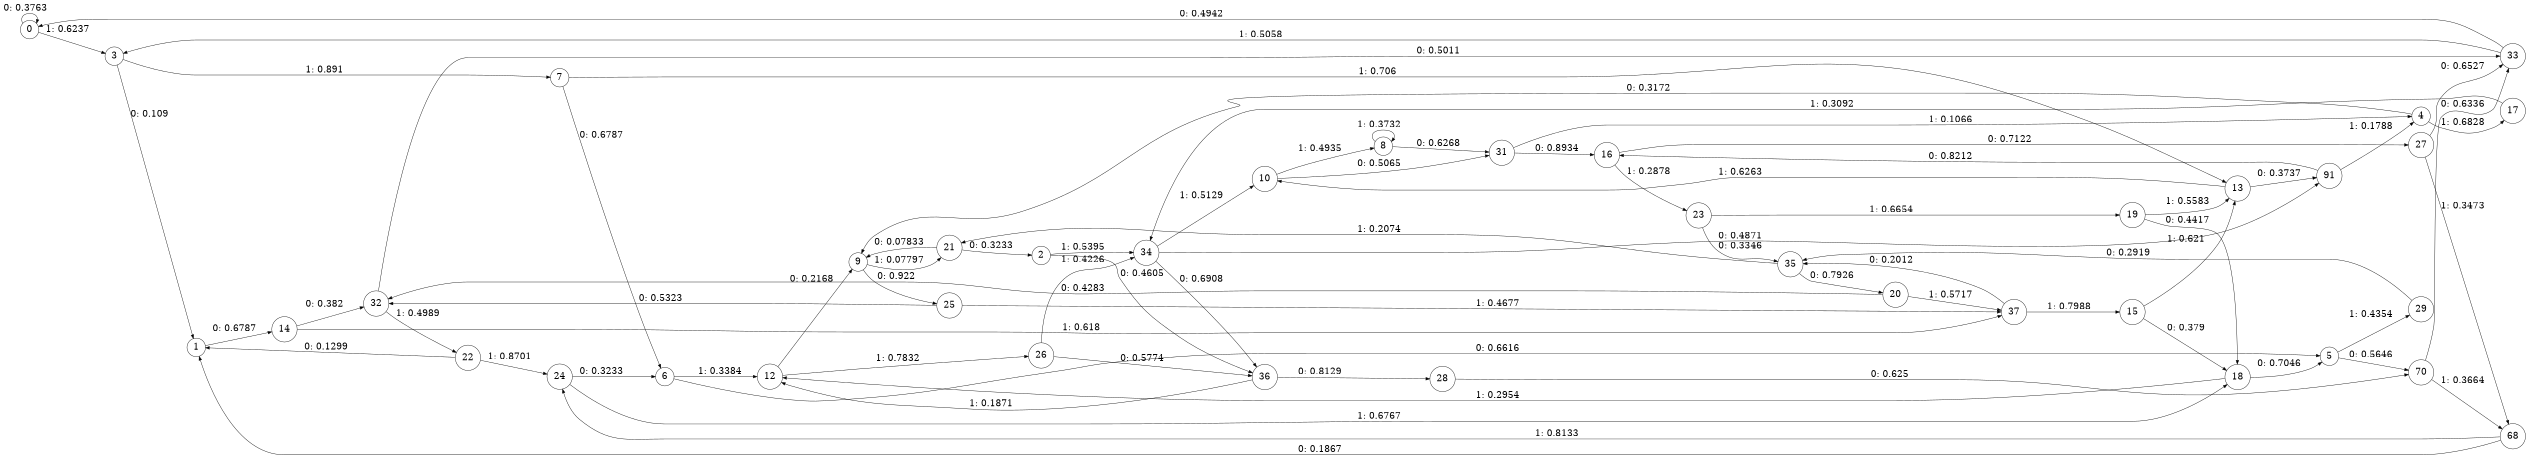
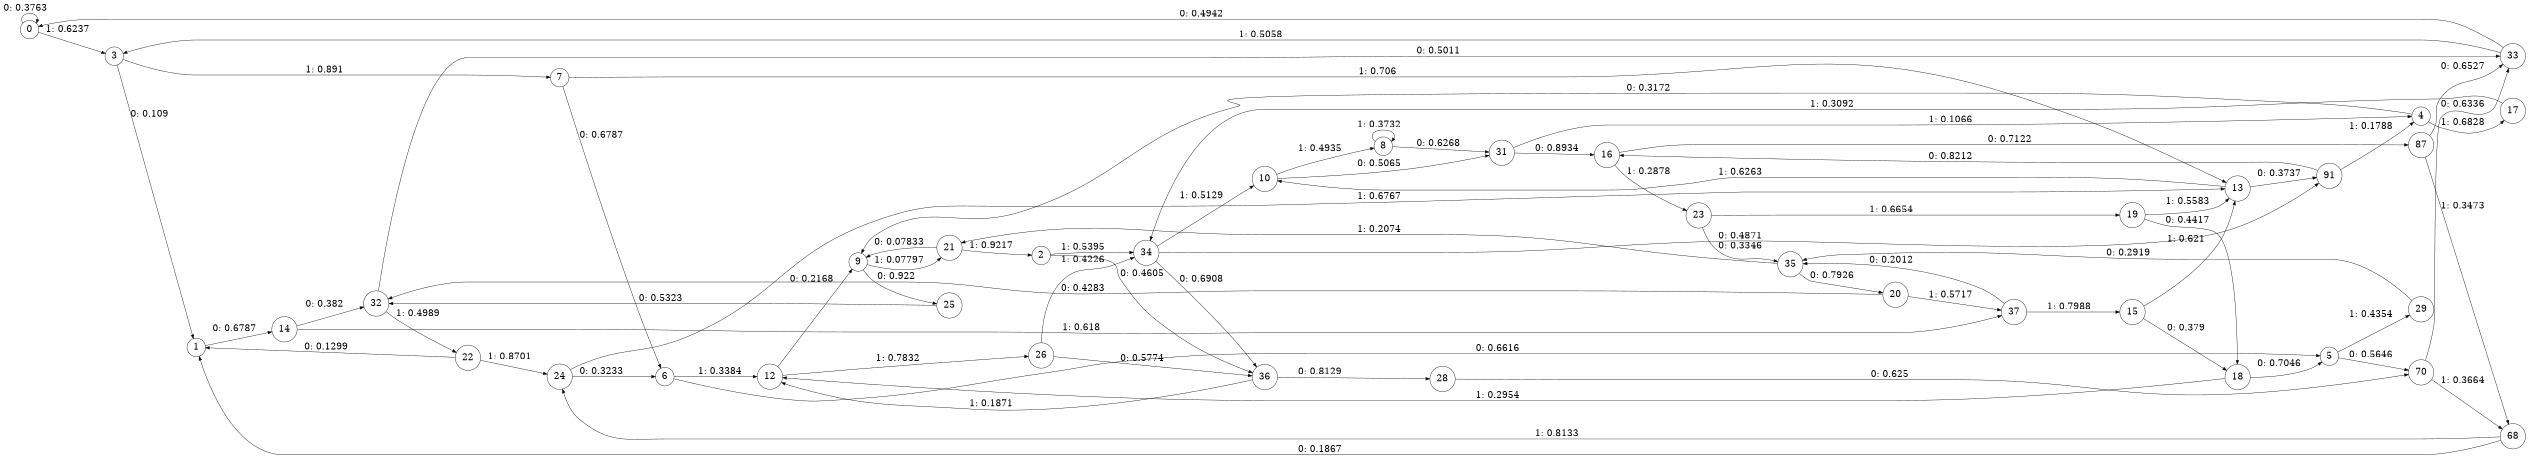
node "27": label "27" -> "87"
edge "21" -> "2": label "0: 0.3233   " -> "1: 0.9217   "
edge "25" -> "37": removed, label "1: 0.4677"
edge "24" -> "18": now "24" -> "13"
